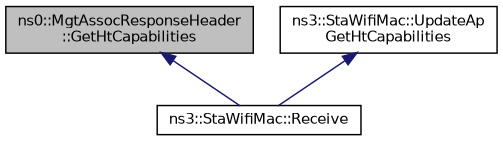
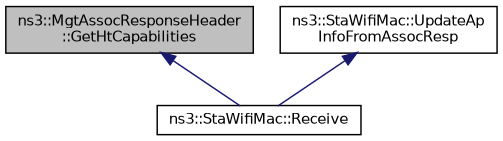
node "ns0::MgtAssocResponseHeader ::GetHtCapabilities": label "ns0::MgtAssocResponseHeader ::GetHtCapabilities" -> "ns3::MgtAssocResponseHeader ::GetHtCapabilities"
node "ns3::StaWifiMac::UpdateAp GetHtCapabilities": label "ns3::StaWifiMac::UpdateAp GetHtCapabilities" -> "ns3::StaWifiMac::UpdateAp InfoFromAssocResp"
